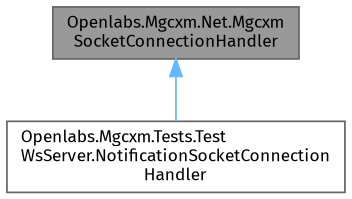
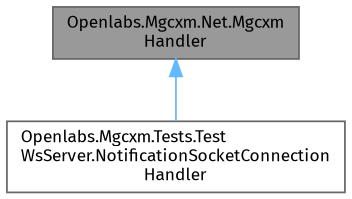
node "Openlabs.Mgcxm.Net.Mgcxm SocketConnectionHandler": label "Openlabs.Mgcxm.Net.Mgcxm SocketConnectionHandler" -> "Openlabs.Mgcxm.Net.Mgcxm Handler"
